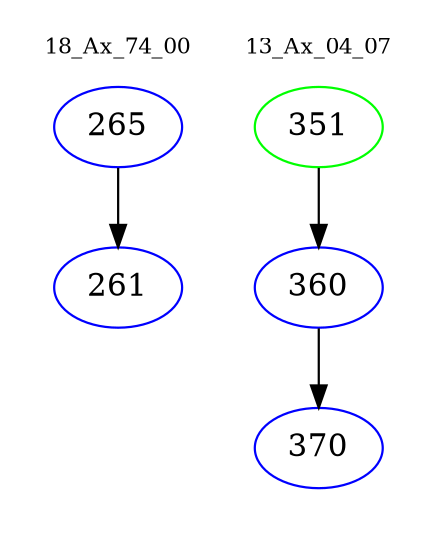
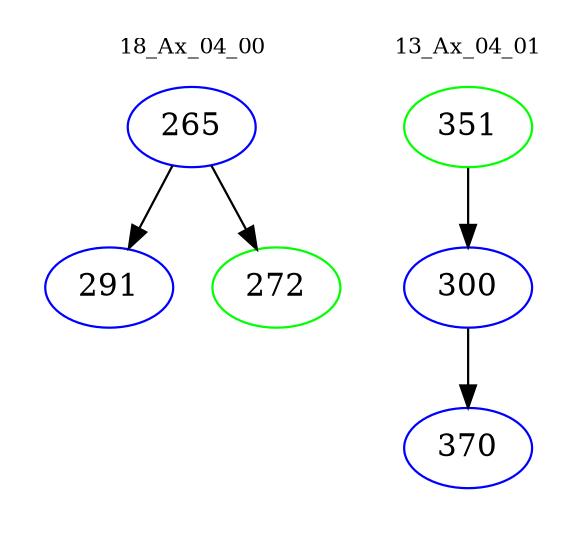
cluster "18_Ax_74_00": label "18_Ax_74_00" -> "18_Ax_04_00"
cluster "13_Ax_04_07": label "13_Ax_04_07" -> "13_Ax_04_01"
node "261": label "261" -> "291"
node "272": added
node "360": label "360" -> "300"
